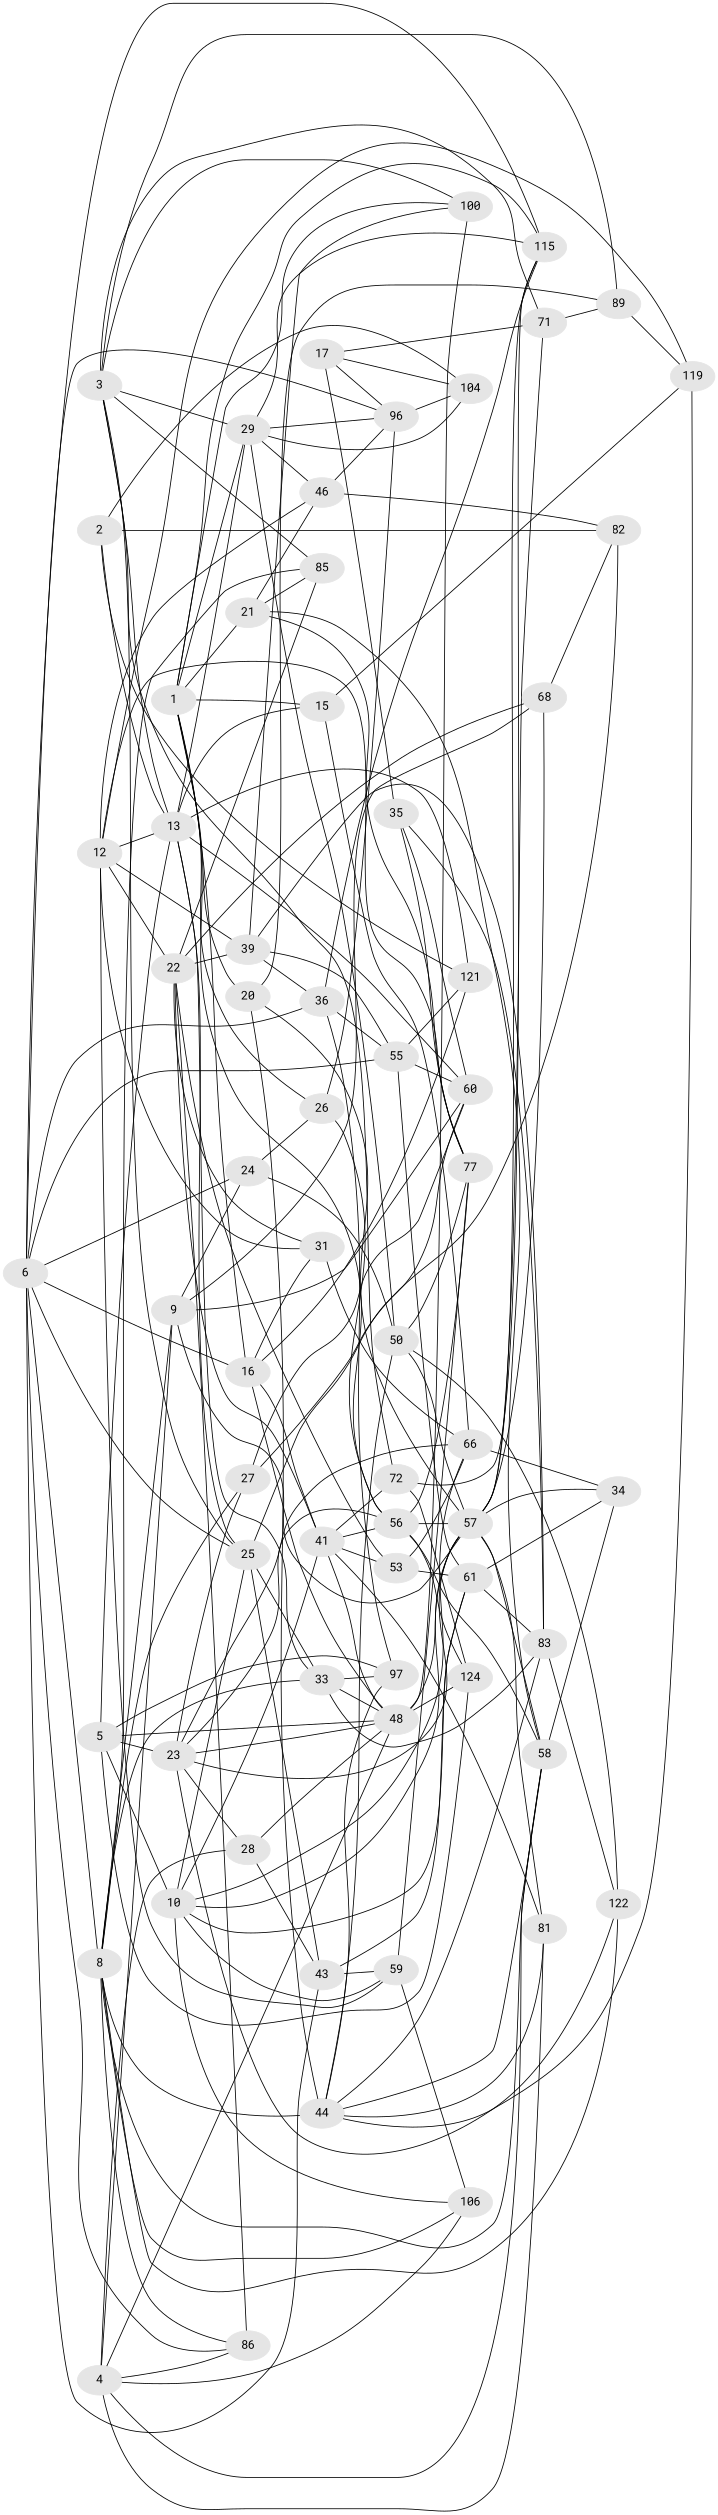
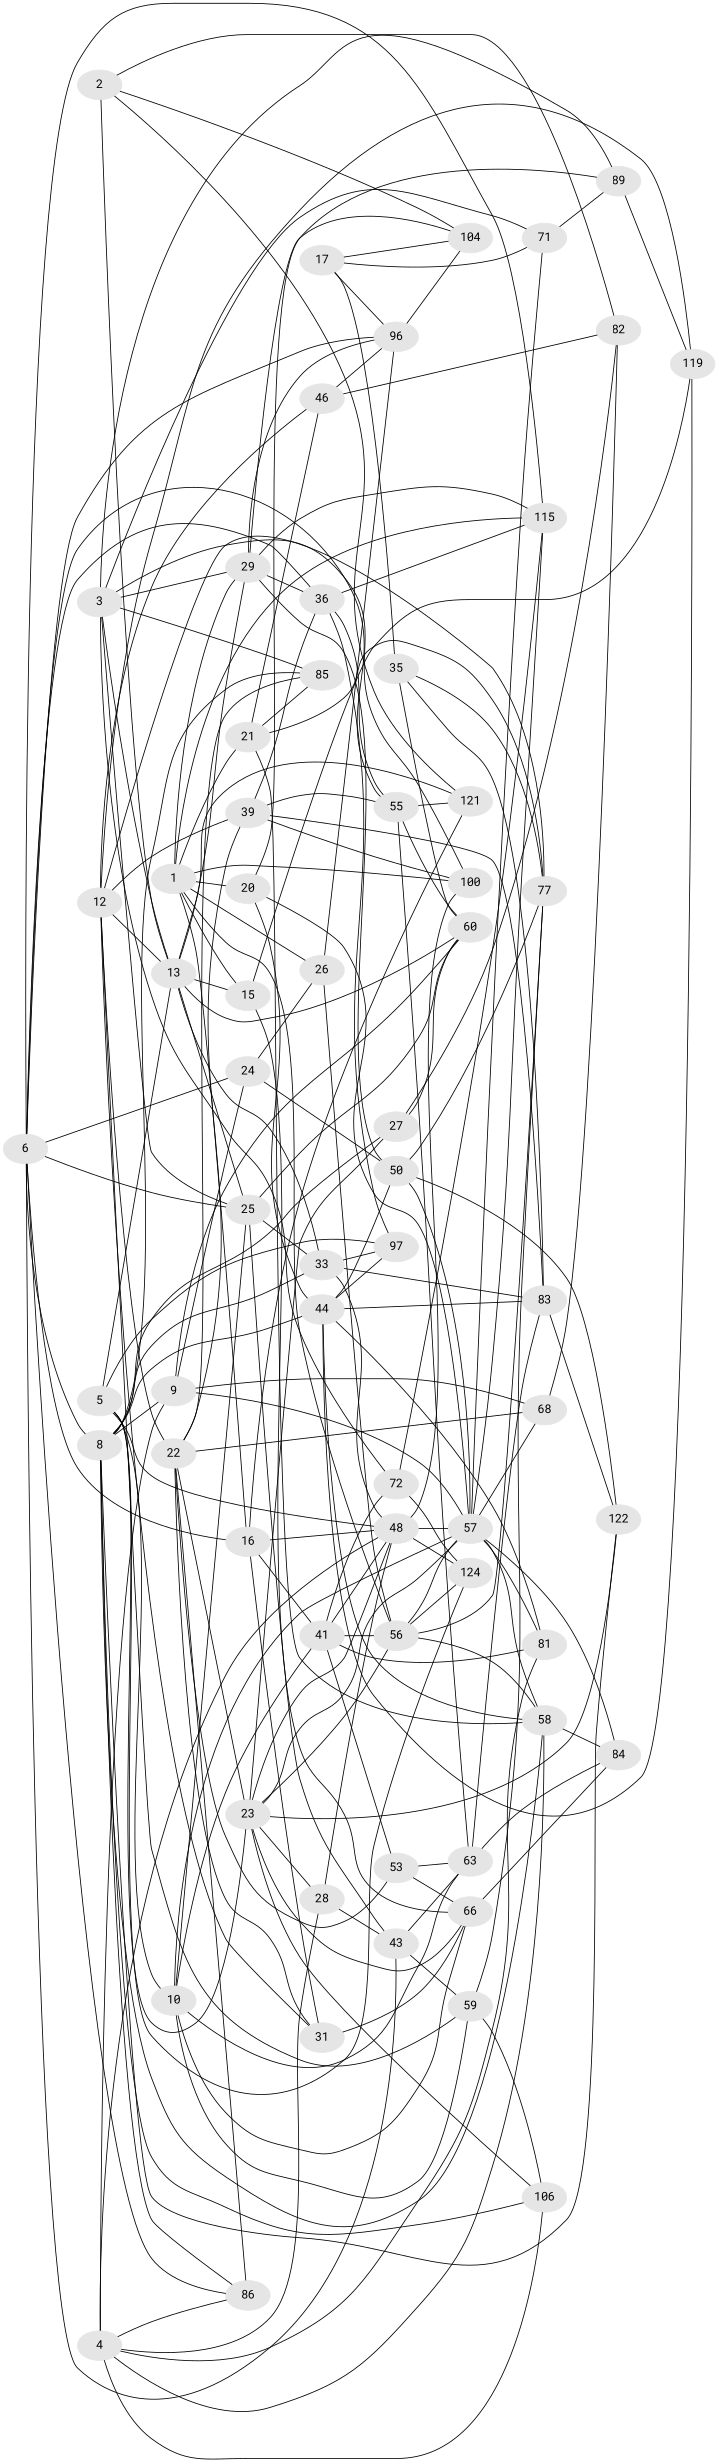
edge "29" -- "46": now "29" -- "36"
edge "22" -- "41": now "22" -- "23"
node "34": label "34" -> "84"
node "61": label "61" -> "63"
edge "10" -- "106": now "23" -- "106"
